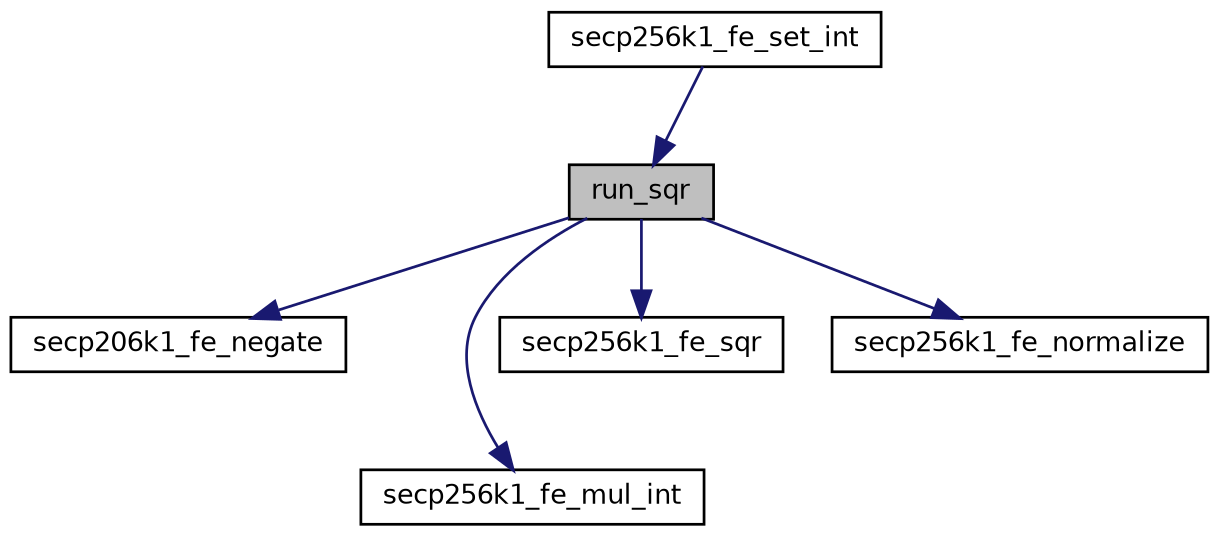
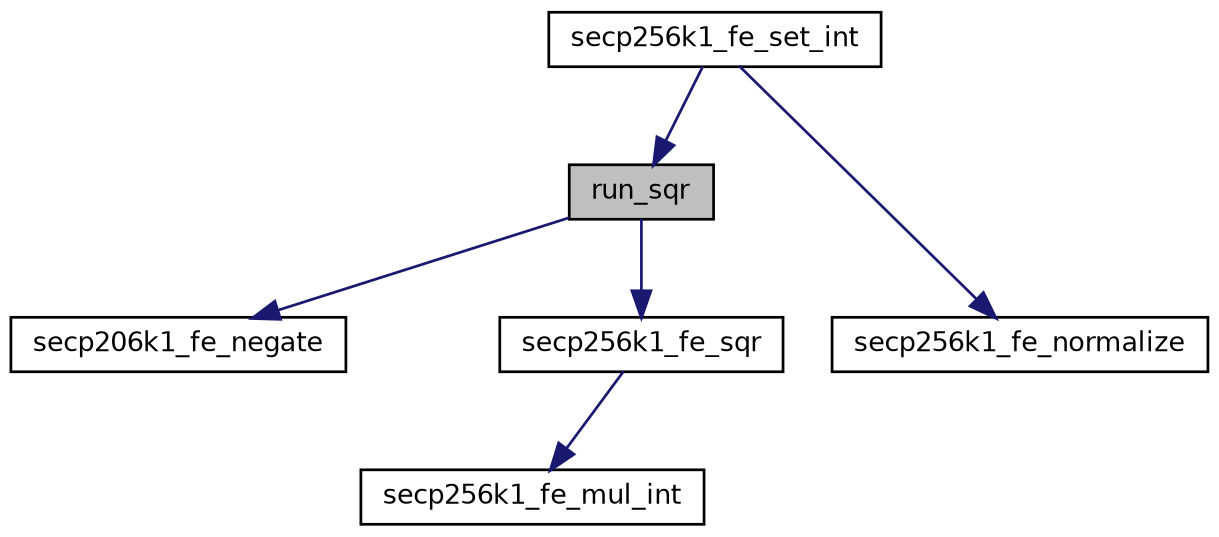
edge "run_sqr" -> "secp256k1_fe_normalize": now "secp256k1_fe_set_int" -> "secp256k1_fe_normalize"
edge "run_sqr" -> "secp256k1_fe_mul_int": now "secp256k1_fe_sqr" -> "secp256k1_fe_mul_int"
